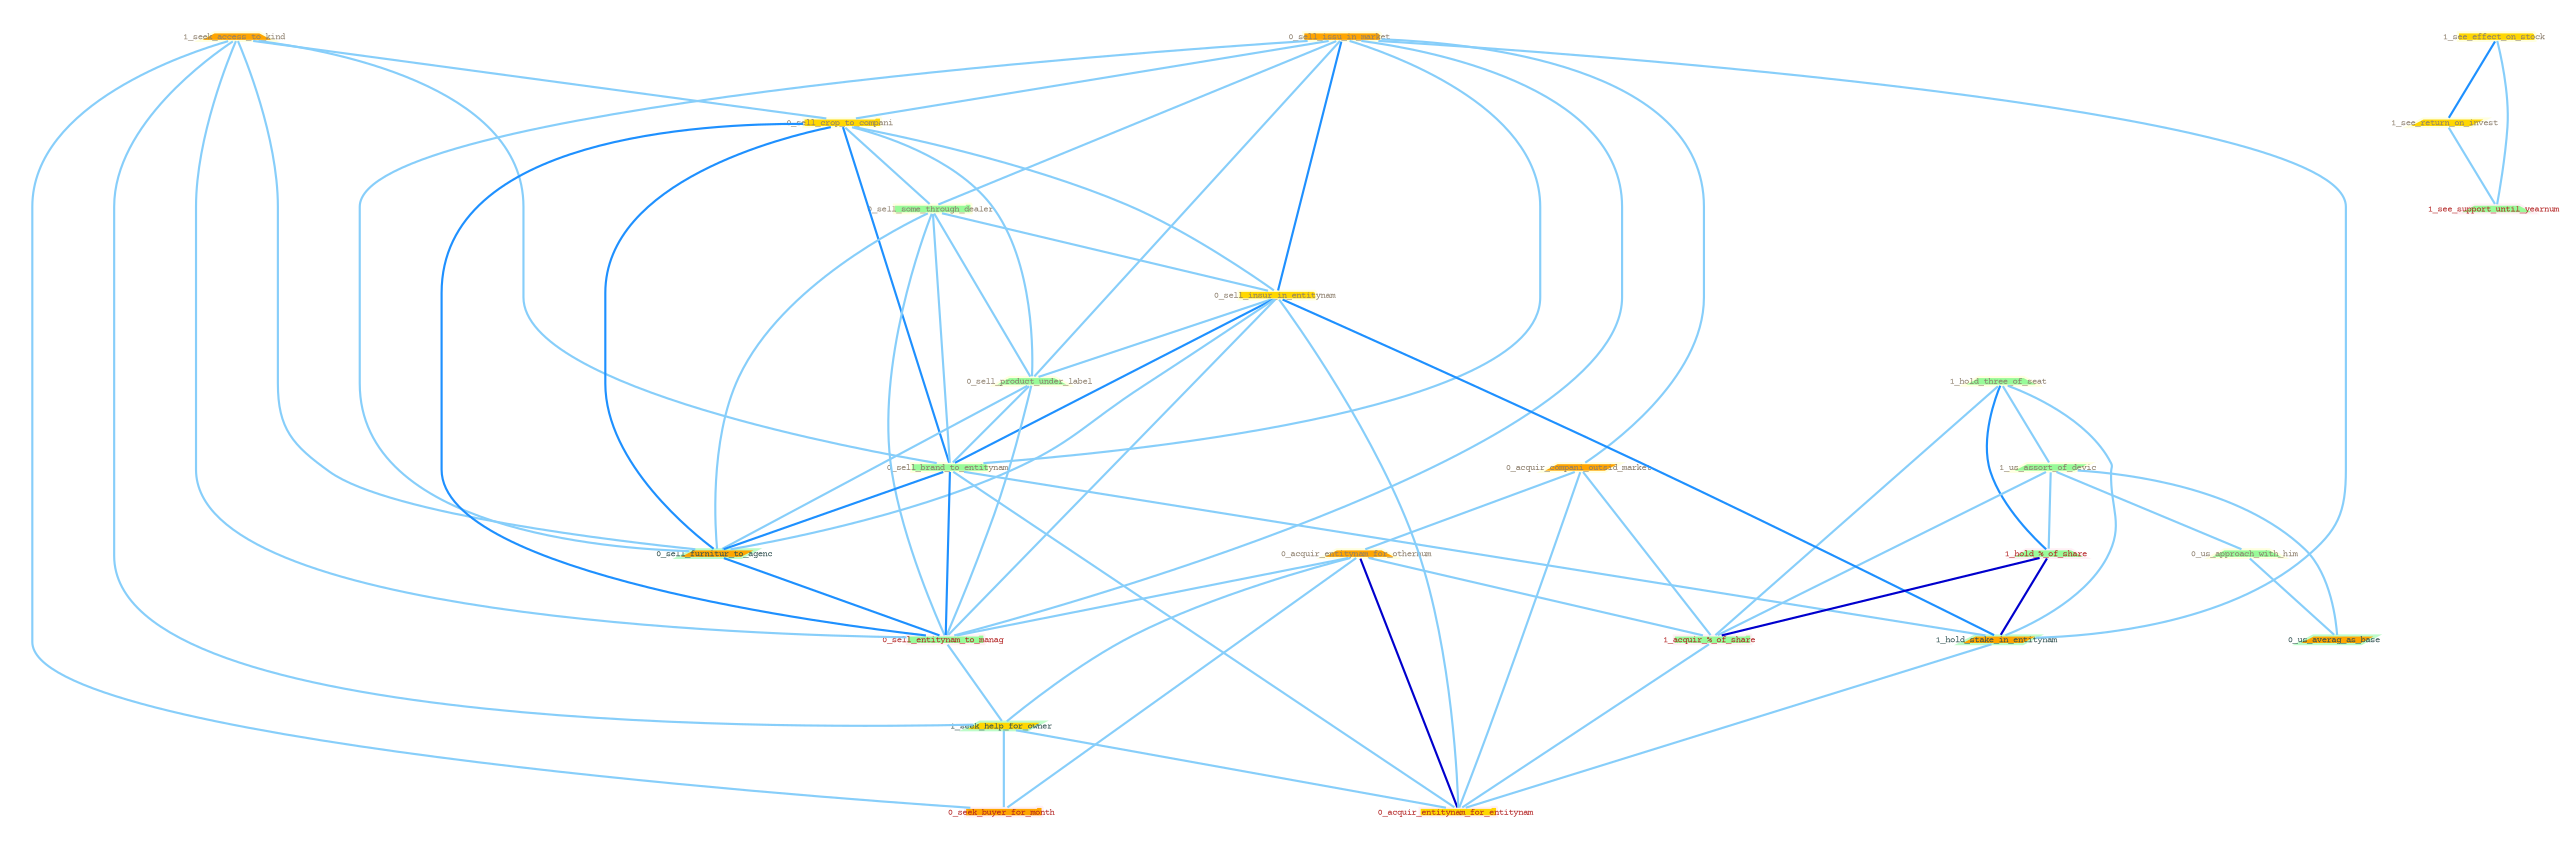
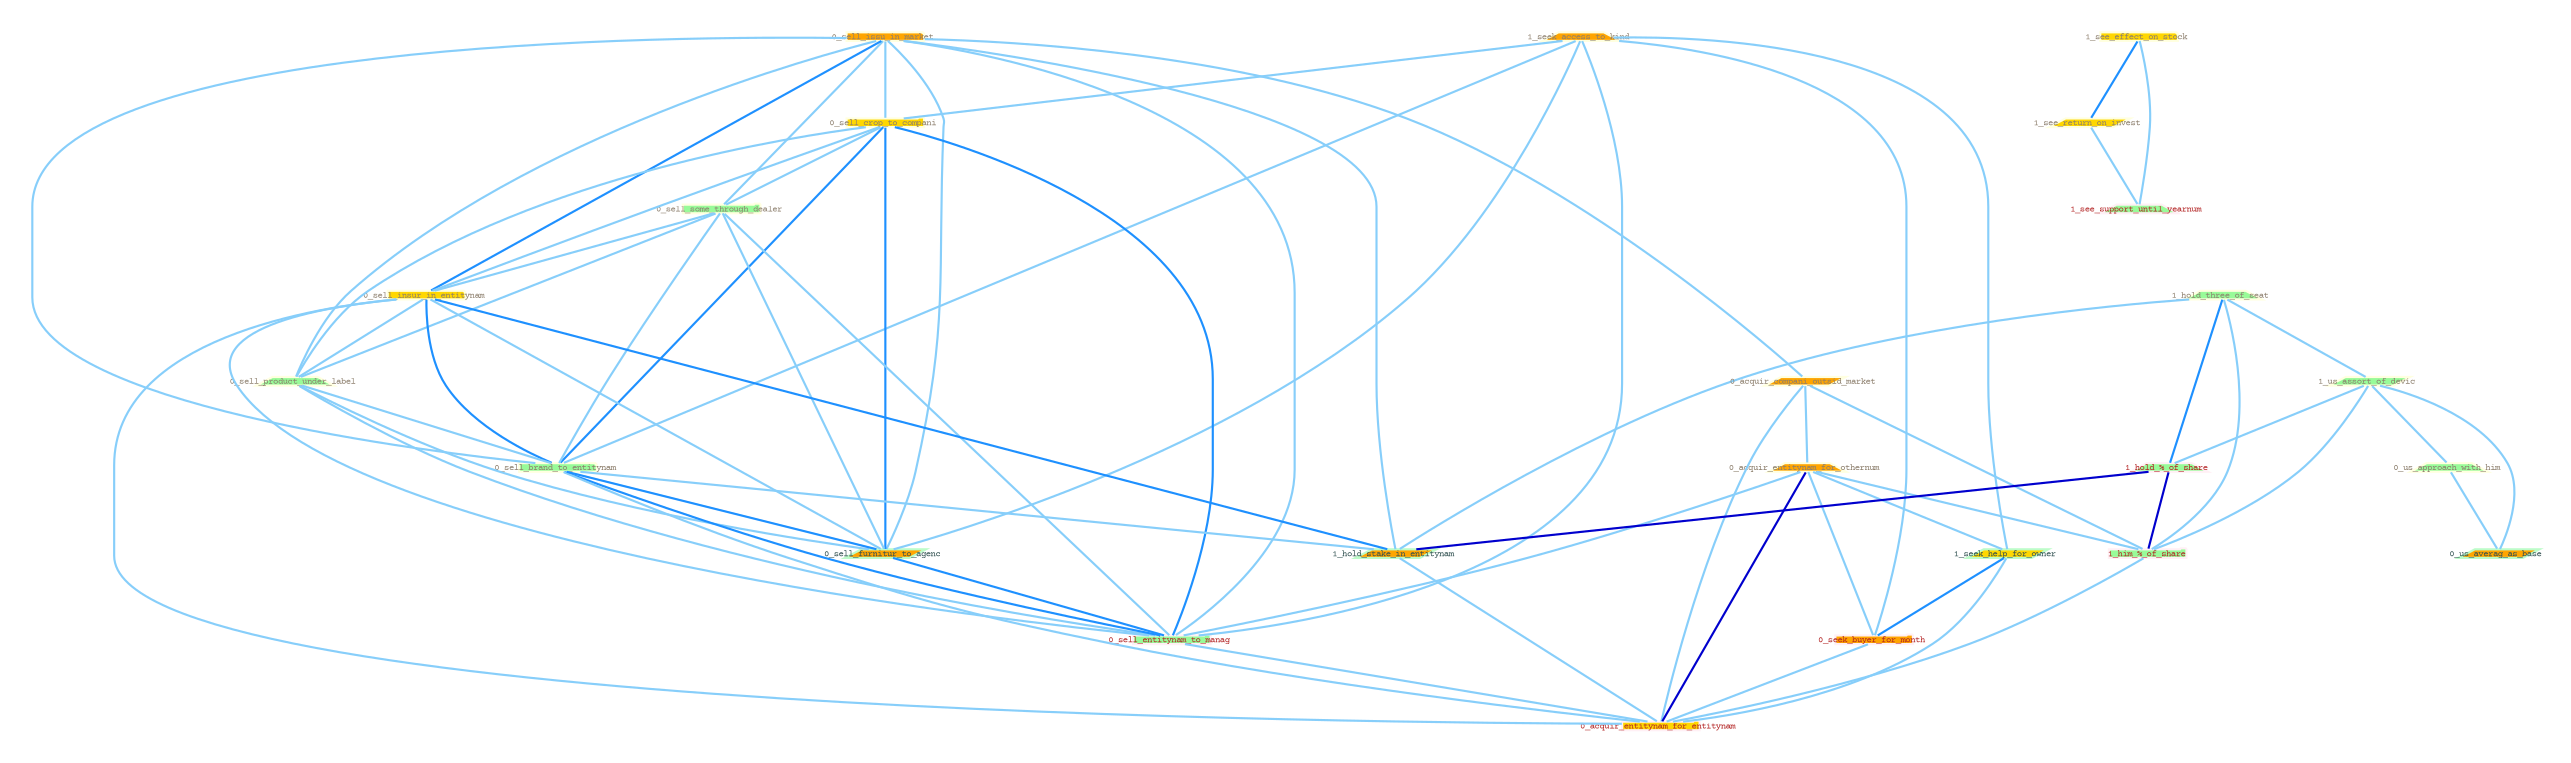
node "1_acquir_%_of_share": label "1_acquir_%_of_share" -> "1_him_%_of_share"
edge "0_sell_entitynam_to_manag" -- "1_seek_help_for_owner": now "0_sell_entitynam_to_manag" -- "0_acquir_entitynam_for_entitynam"
edge "0_seek_buyer_for_month" -- "0_acquir_entitynam_for_entitynam": added
edge "1_seek_help_for_owner" -- "0_seek_buyer_for_month": color #87cefa -> #1e90ff
